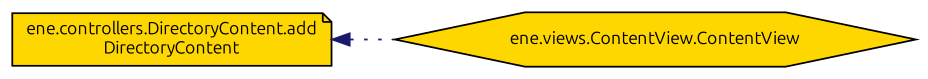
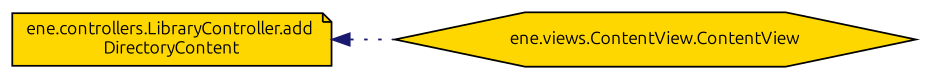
node "ene.controllers.DirectoryContent.add DirectoryContent": label "ene.controllers.DirectoryContent.add DirectoryContent" -> "ene.controllers.LibraryController.add DirectoryContent"
